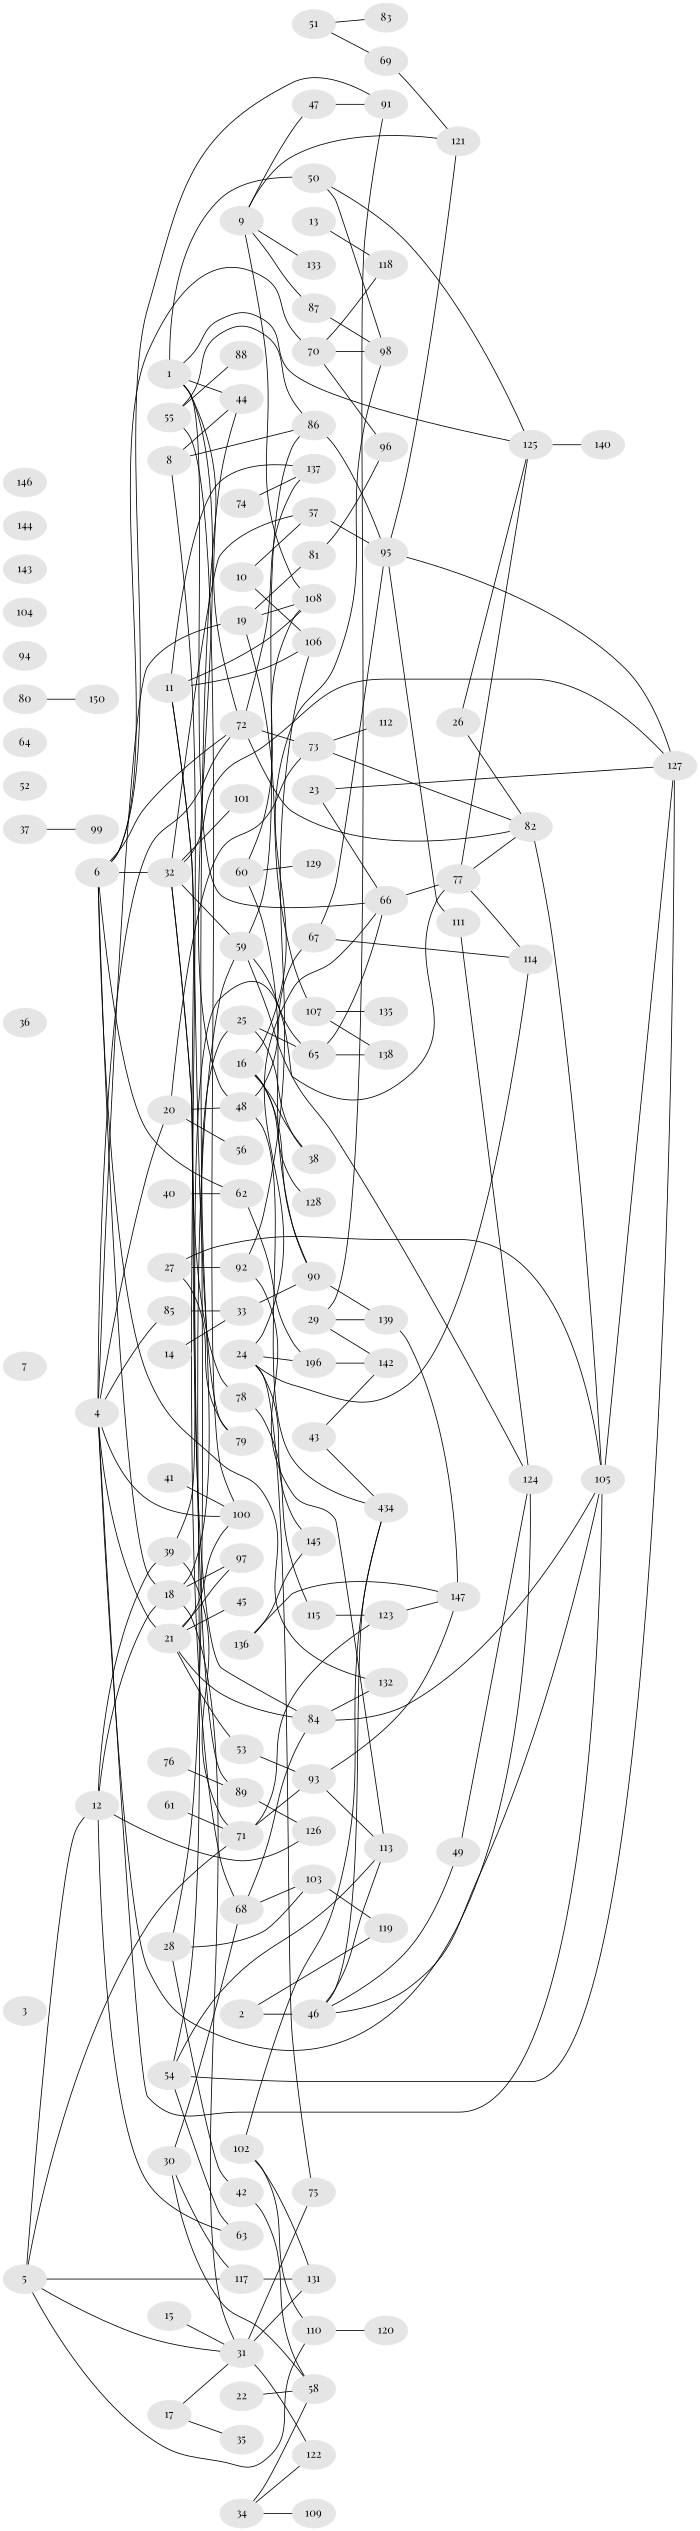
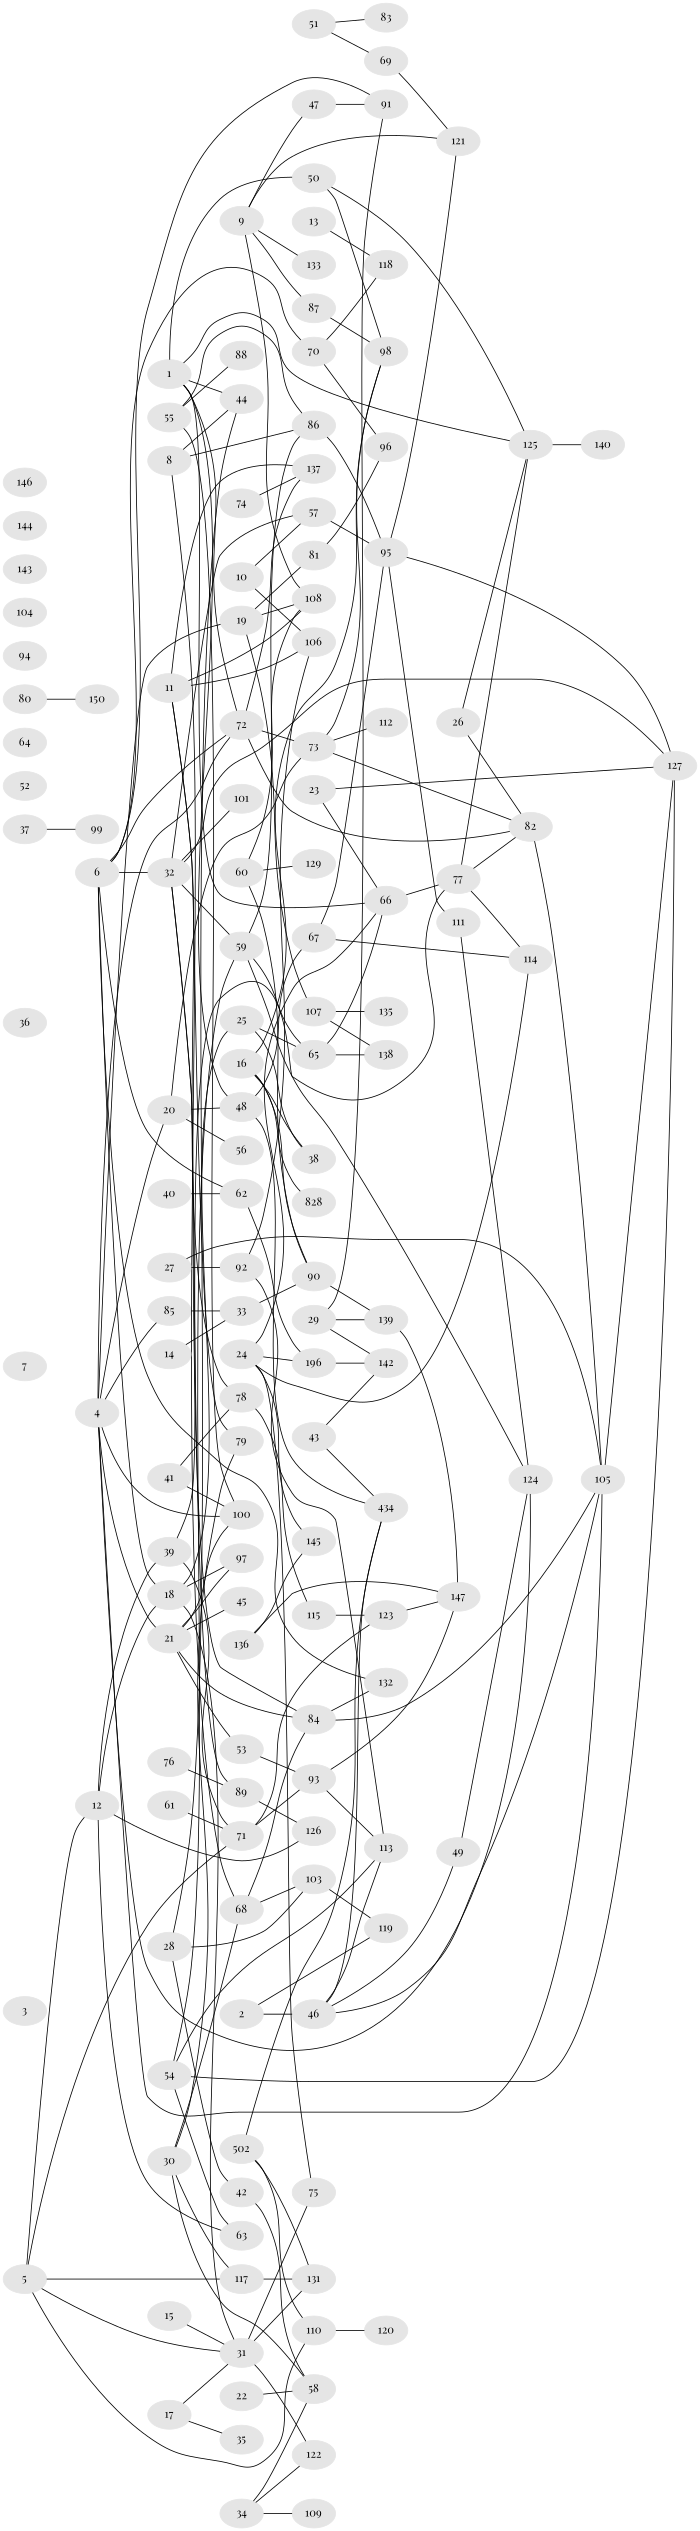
edge "70" -- "98": now "73" -- "98"
node "128": label "128" -> "828"
edge "27" -- "79": now "30" -- "79"
edge "78" -- "41": added
node "102": label "102" -> "502"
